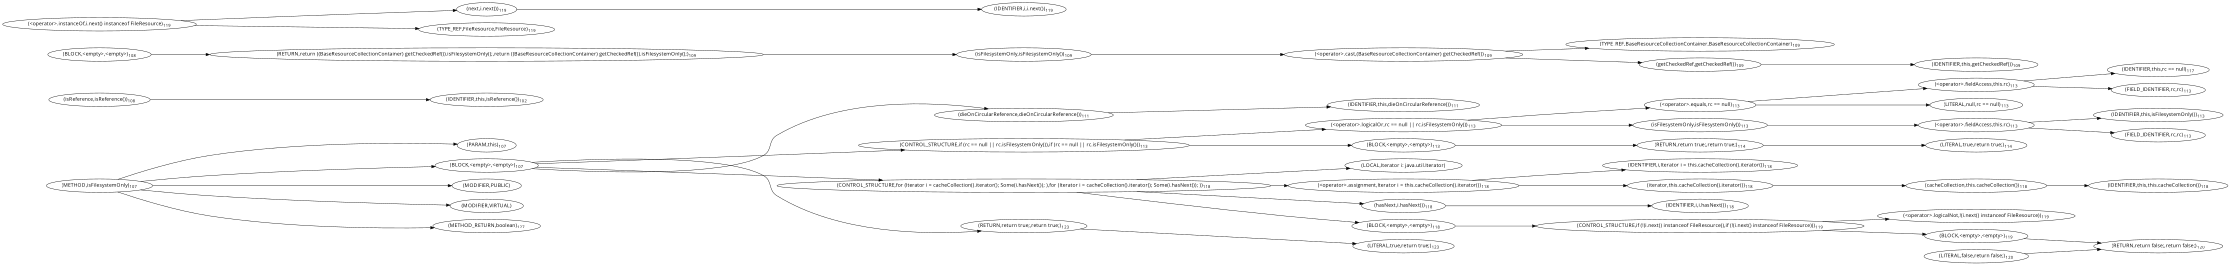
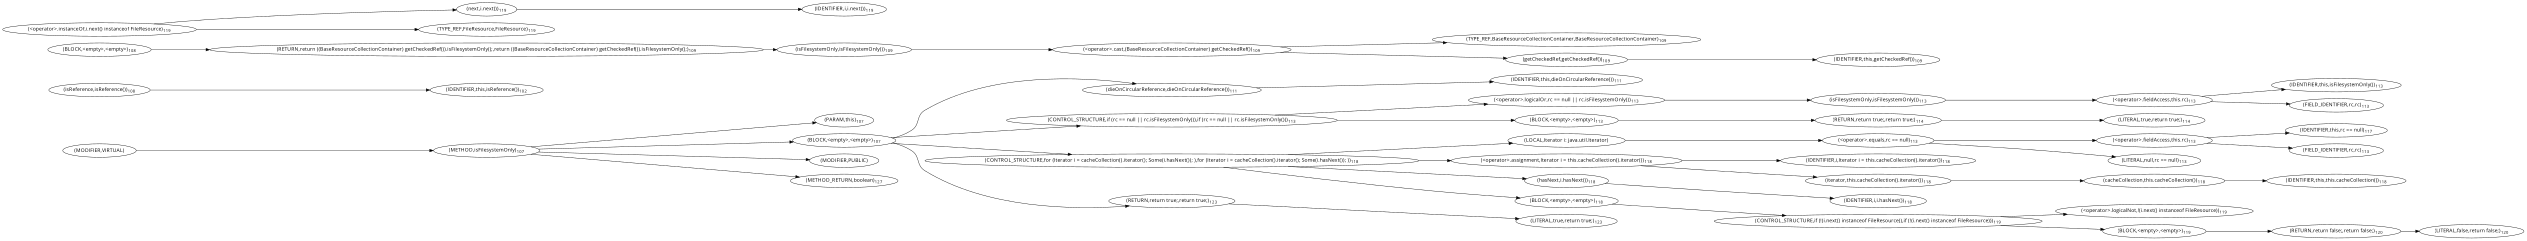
edge "(<operator>.logicalOr,rc == null || rc.isFilesystemOnly())" -> "(<operator>.equals,rc == null)": now "(LOCAL,Iterator i: java.util.Iterator)" -> "(<operator>.equals,rc == null)"
edge "(METHOD,isFilesystemOnly)" -> "(MODIFIER,VIRTUAL)": reversed
edge "(LITERAL,false,return false;)" -> "(RETURN,return false;,return false;)": reversed
